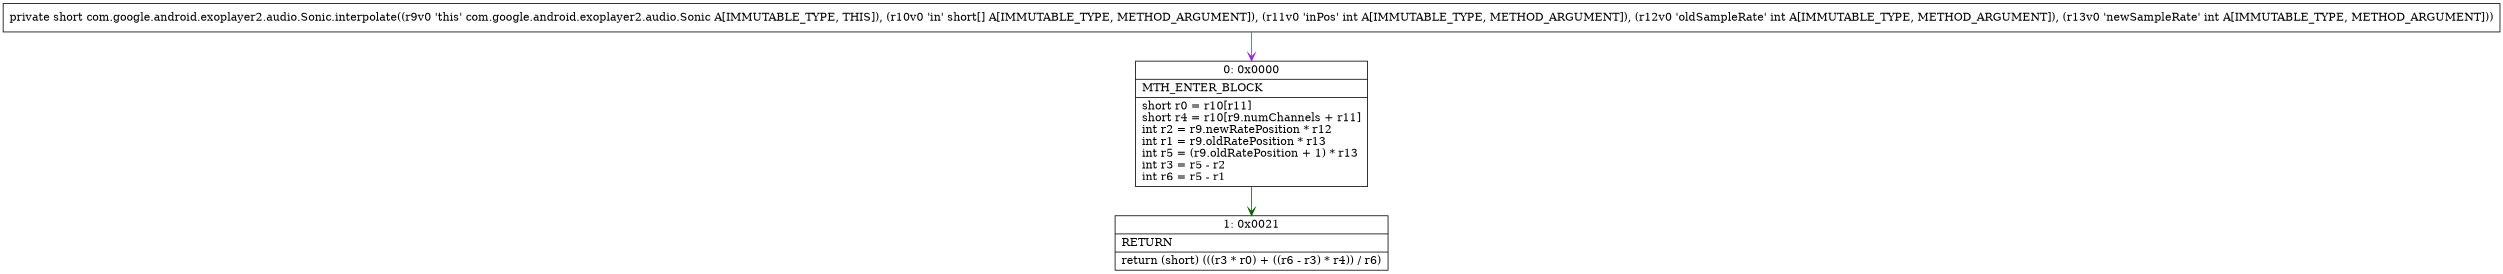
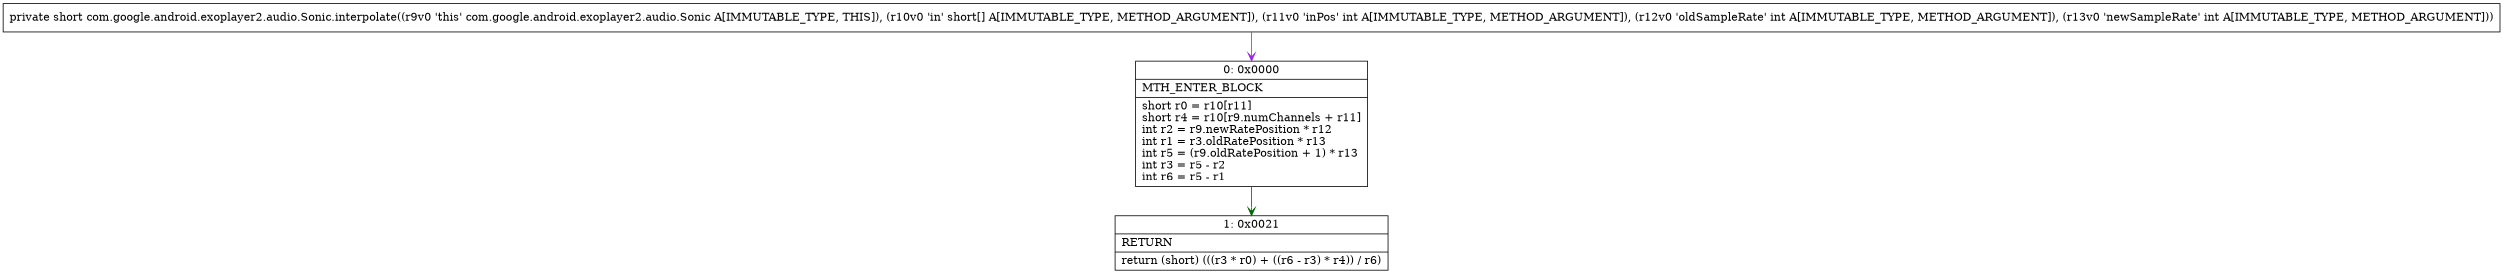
node "0: 0x0000": text "int r1 = r9.oldRatePosition * r13" -> "int r1 = r3.oldRatePosition * r13"
